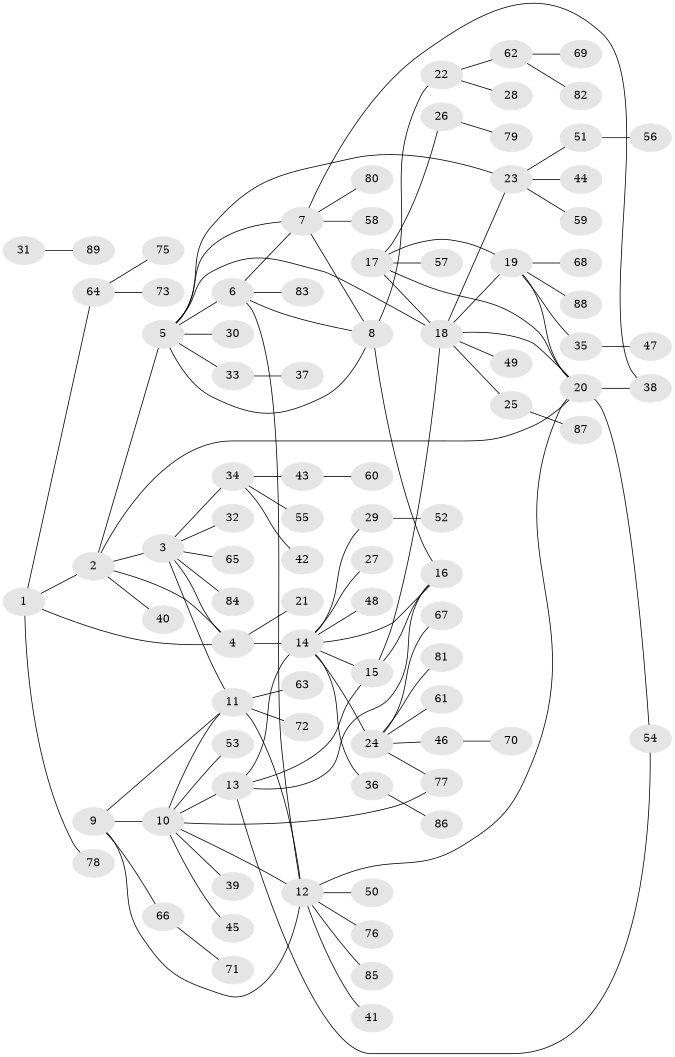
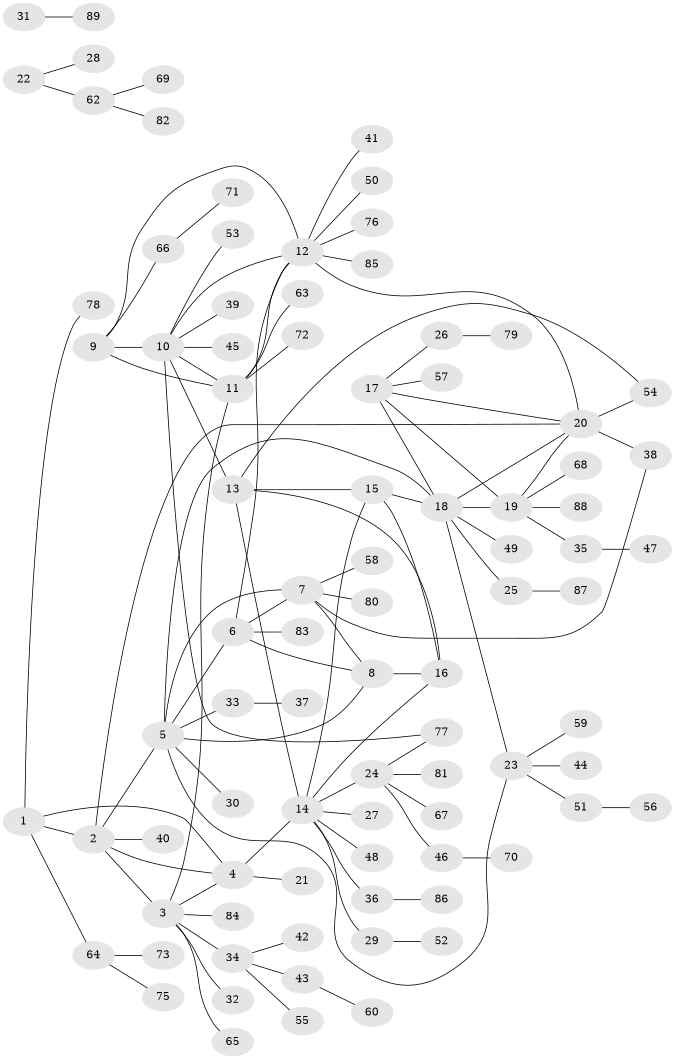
edge "22" -- "8": removed
node "61": removed
